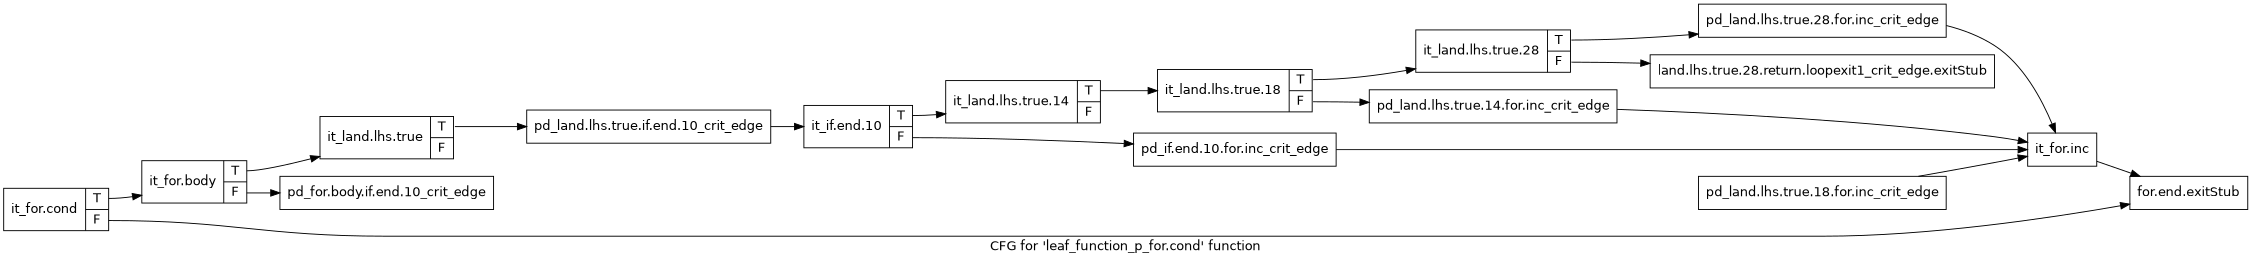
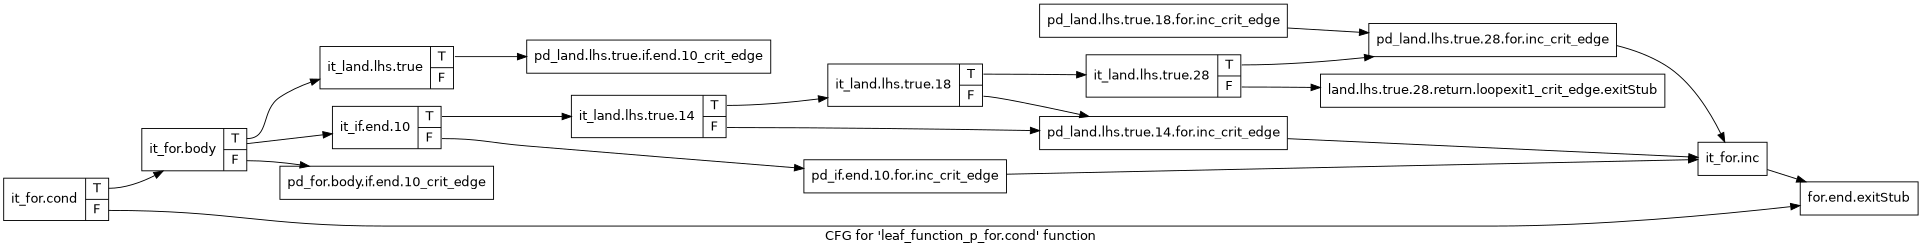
edge "pd_land.lhs.true.if.end.10_crit_edge" -> "it_if.end.10": now "it_for.body" -> "it_if.end.10"
edge "it_land.lhs.true.14" -> "pd_land.lhs.true.14.for.inc_crit_edge": added
edge "pd_land.lhs.true.18.for.inc_crit_edge" -> "it_for.inc": now "pd_land.lhs.true.18.for.inc_crit_edge" -> "pd_land.lhs.true.28.for.inc_crit_edge"
